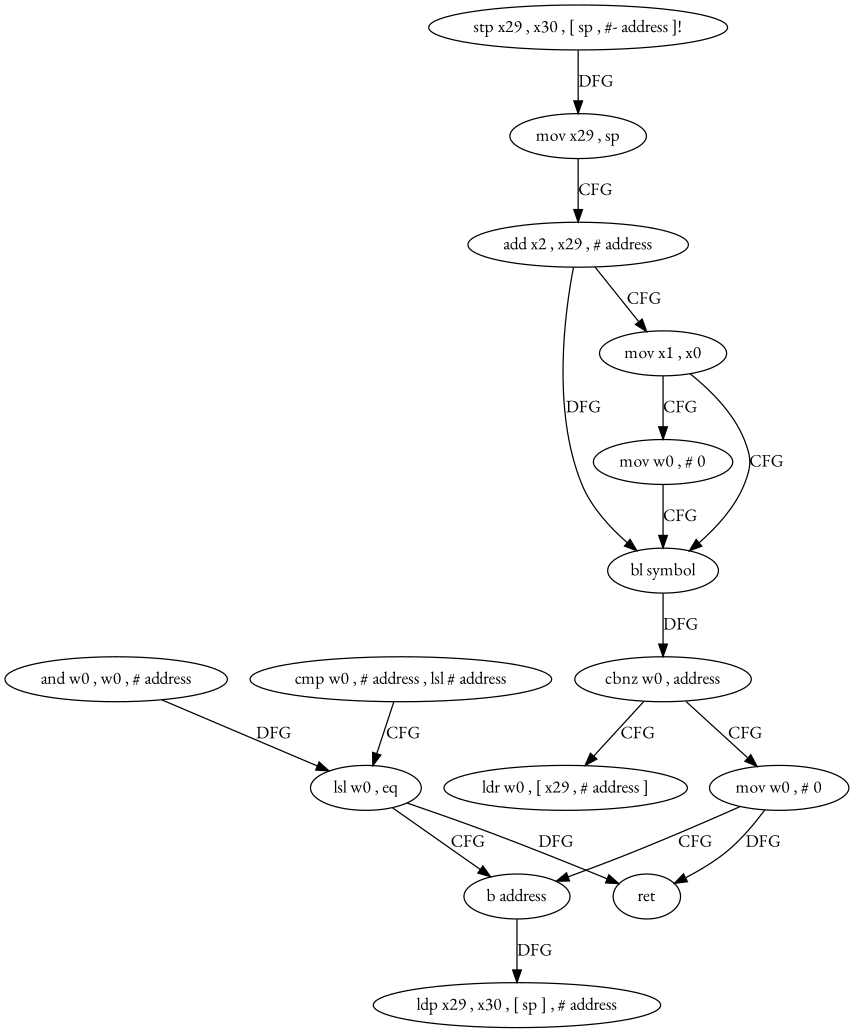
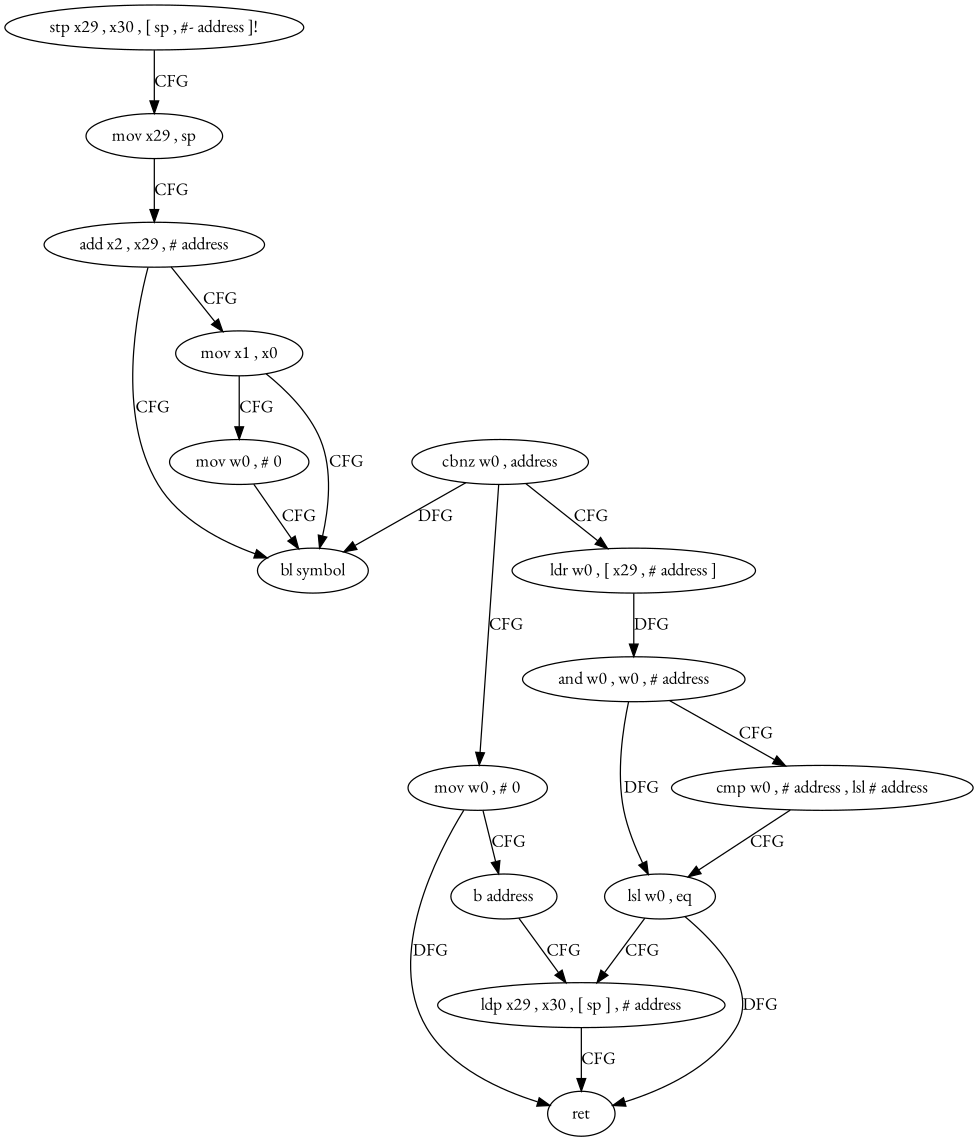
edge "stp x29 , x30 , [ sp , #- address ]!" -> "mov x29 , sp": label "DFG" -> "CFG"
edge "add x2 , x29 , # address" -> "bl symbol": label "DFG" -> "CFG"
edge "ldr w0 , [ x29 , # address ]" -> "and w0 , w0 , # address": added, label "DFG"
edge "bl symbol" -> "cbnz w0 , address": reversed
edge "and w0 , w0 , # address" -> "cmp w0 , # address , lsl # address": added, label "CFG"
edge "lsl w0 , eq" -> "b address": now "lsl w0 , eq" -> "ldp x29 , x30 , [ sp ] , # address"
edge "b address" -> "ldp x29 , x30 , [ sp ] , # address": label "DFG" -> "CFG"
edge "ldp x29 , x30 , [ sp ] , # address" -> "ret": added, label "CFG"
